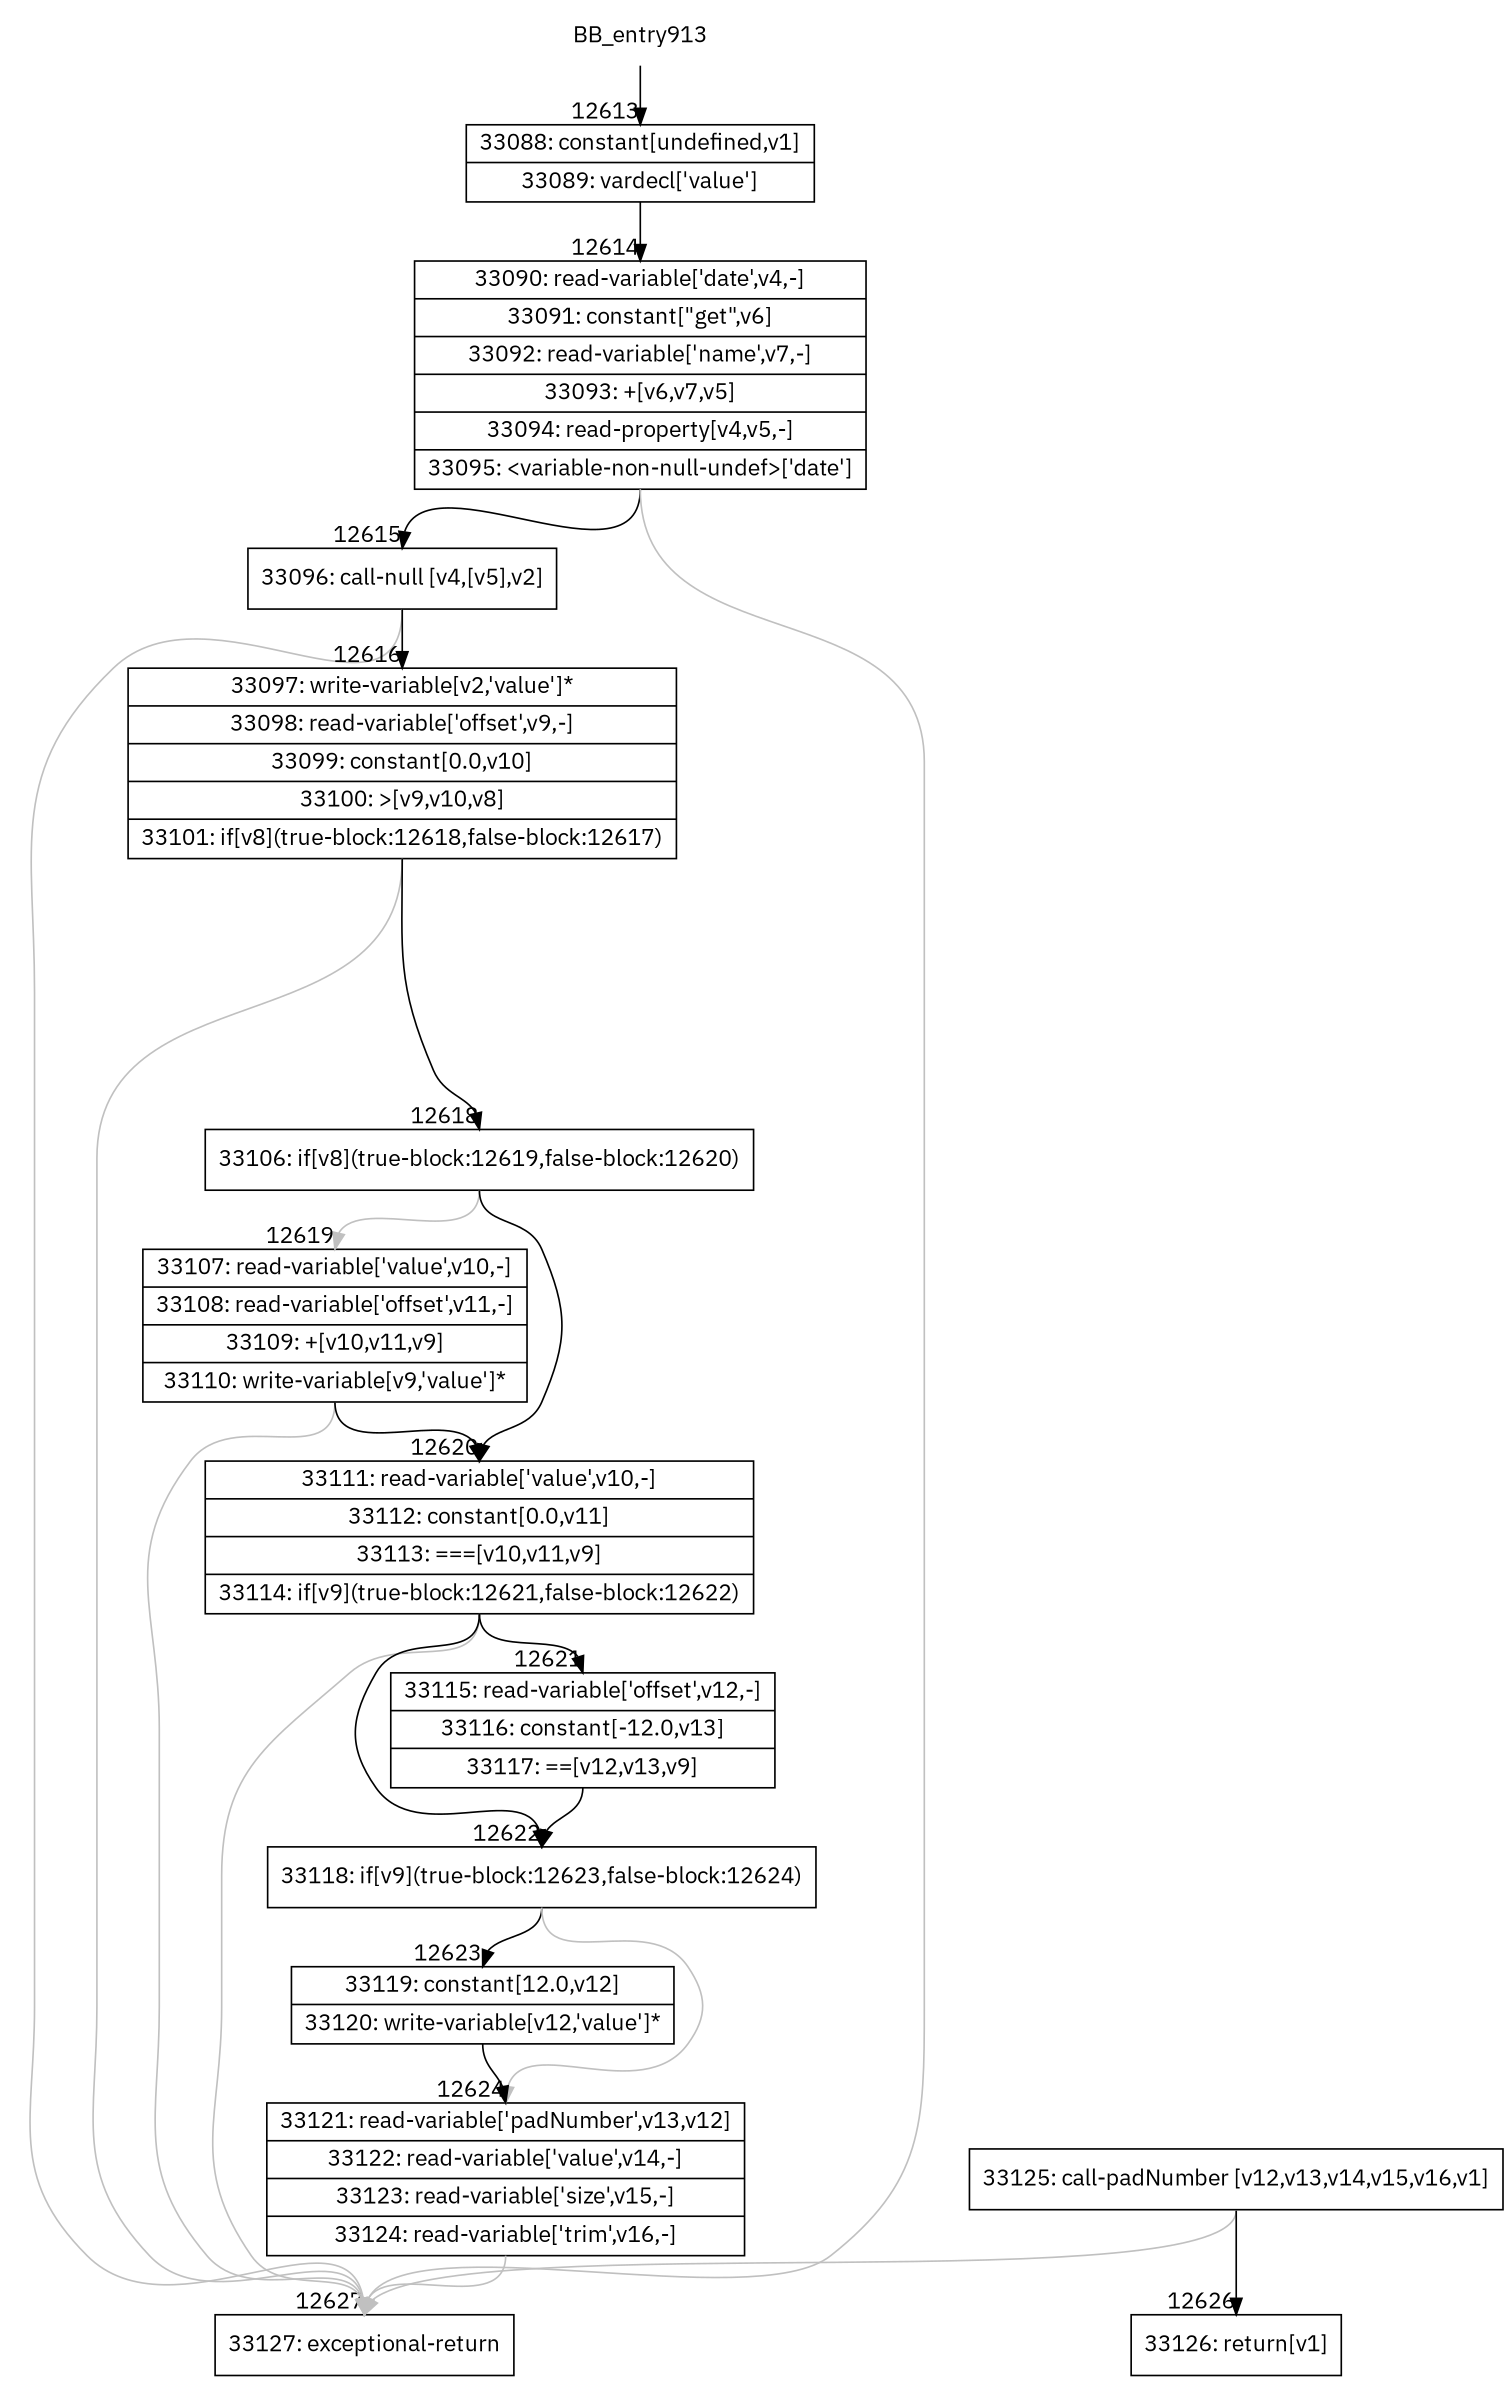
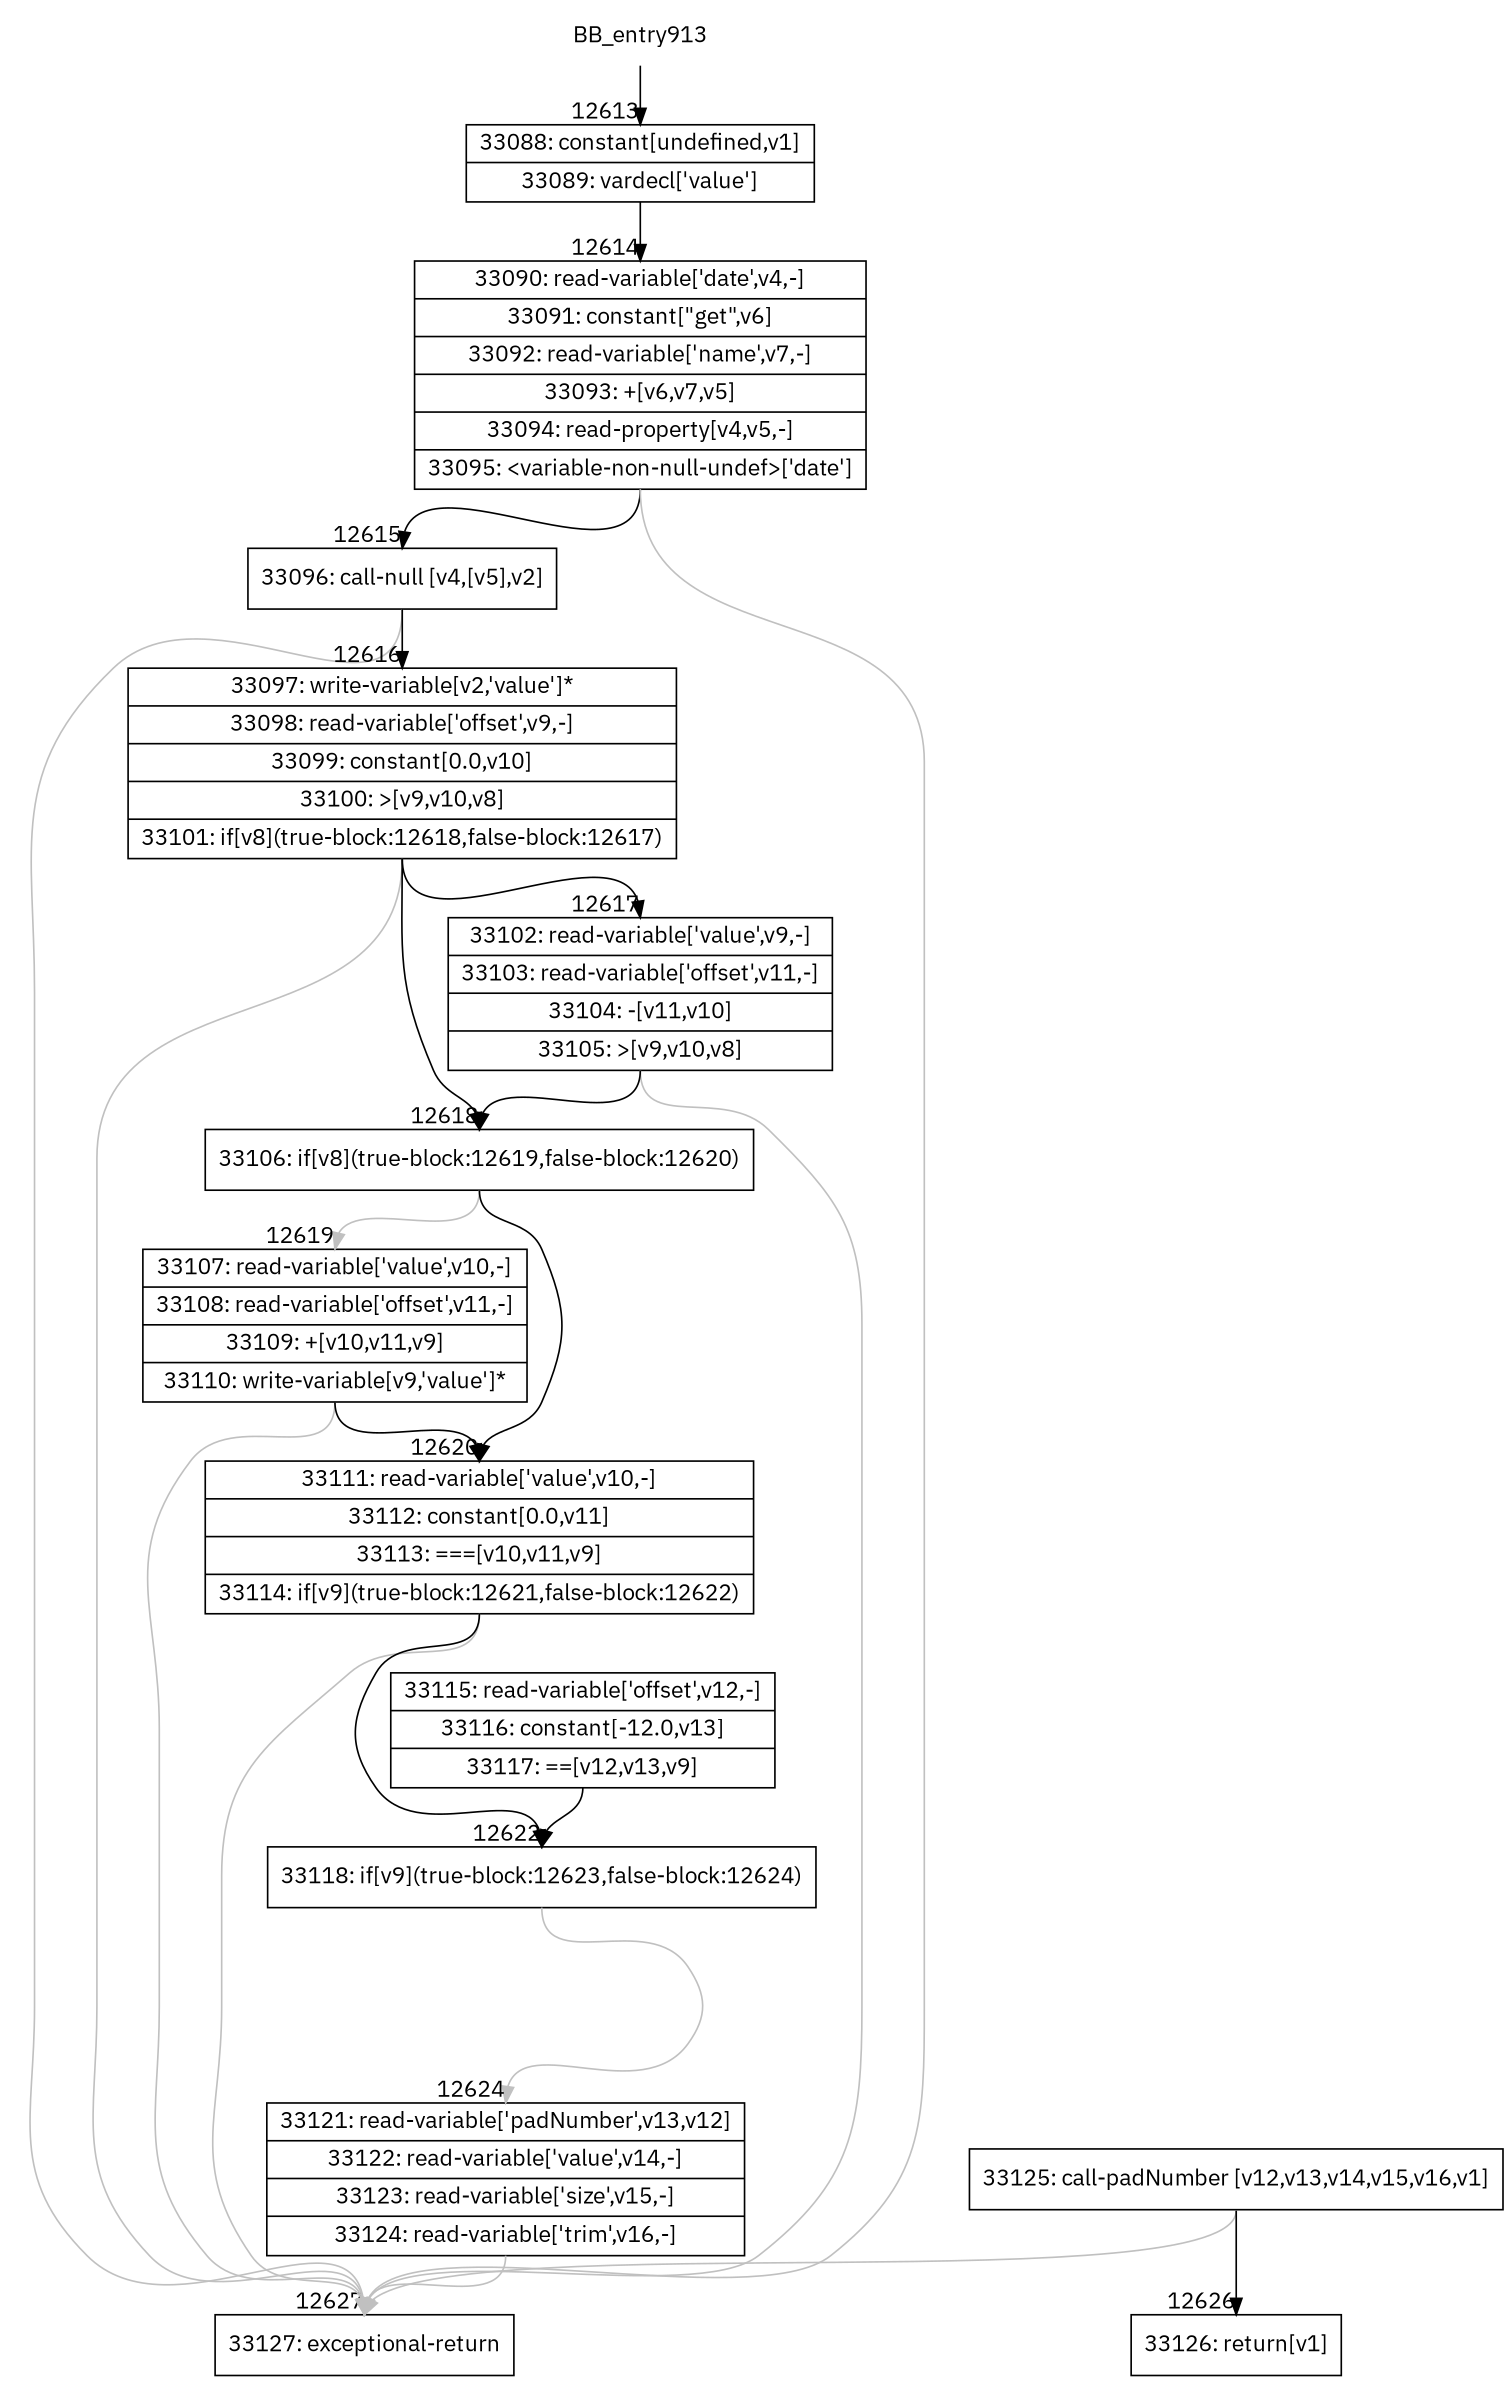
node "33102: read-variable['value',v9,-]": added
edge "33111: read-variable['value',v10,-]" -> "33115: read-variable['offset',v12,-]": removed
node "33119: constant[12.0,v12]": removed
